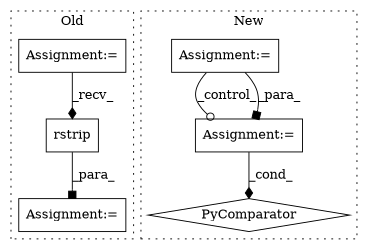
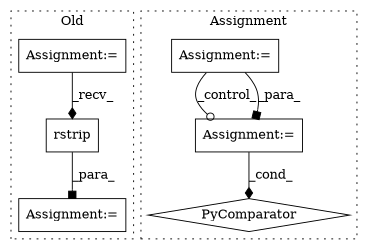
cluster "New": label "New" -> "Assignment"
